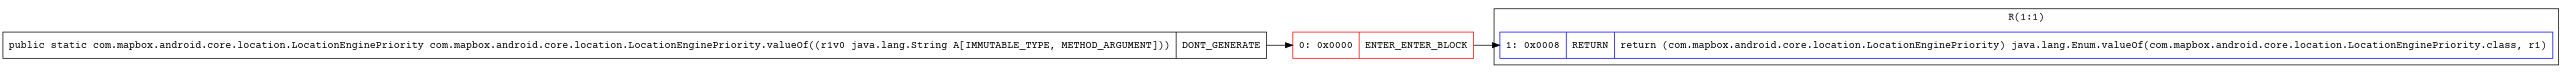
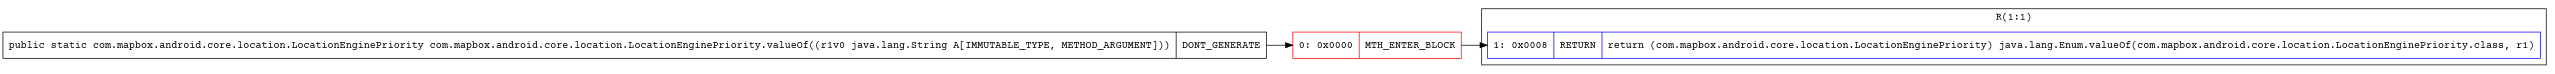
node "0: 0x0000": text "ENTER_ENTER_BLOCK" -> "MTH_ENTER_BLOCK"
